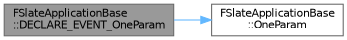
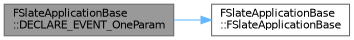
node "FSlateApplicationBase ::OneParam": label "FSlateApplicationBase ::OneParam" -> "FSlateApplicationBase ::FSlateApplicationBase"
